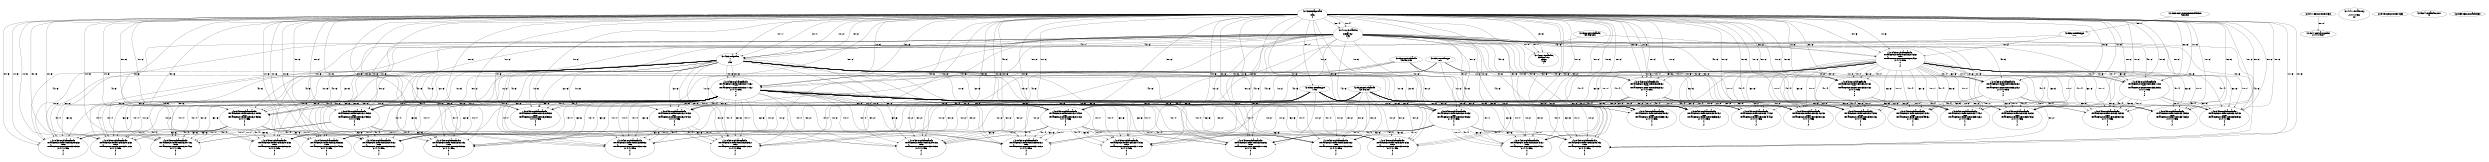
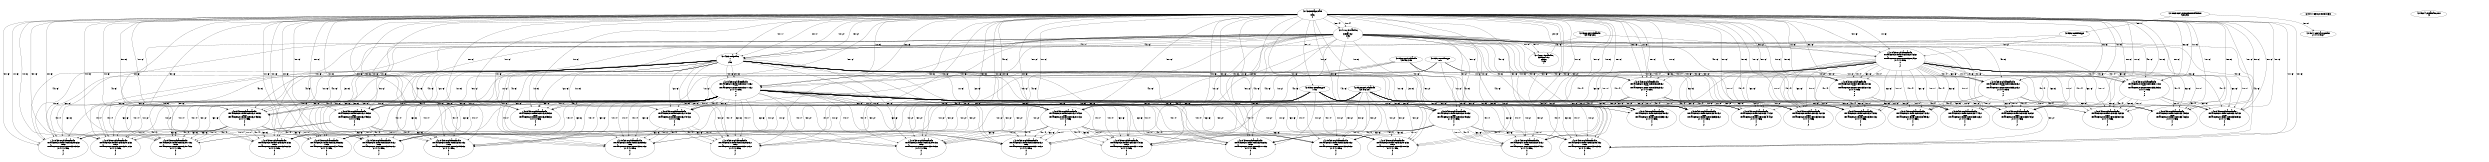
node "4214147.VirtualQuery 2147417352 28": removed
node "4219405.GetCurrentProcess": removed
node "4220059.GetCommandLineA": removed
edge "4214265.HeapCreate 1 4096 0" -> "4214222.VirtualAlloc 3255304192 65536 4096 4": reversed
edge "4219414.GetCurrentProcess" -> "4219047.GetStartupInfoA 2147417564": now "4218869.GetSystemTimeAsFileTime 4288292" -> "4219047.GetStartupInfoA 2147417564"
